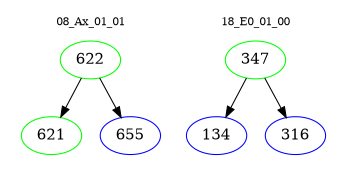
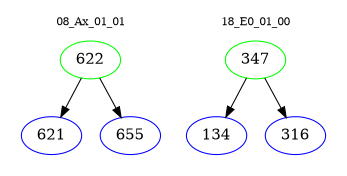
node "621": color green -> blue
